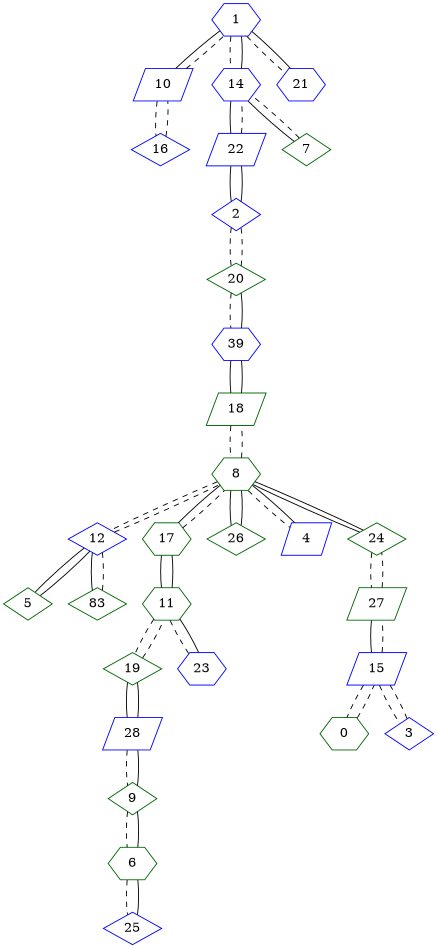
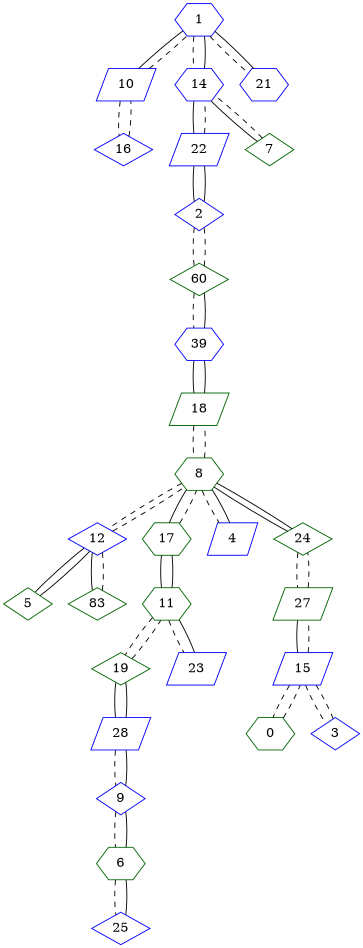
node "20": label "20" -> "60"
node "26": removed
node "23": shape hexagon -> parallelogram
node "9": color darkgreen -> blue
